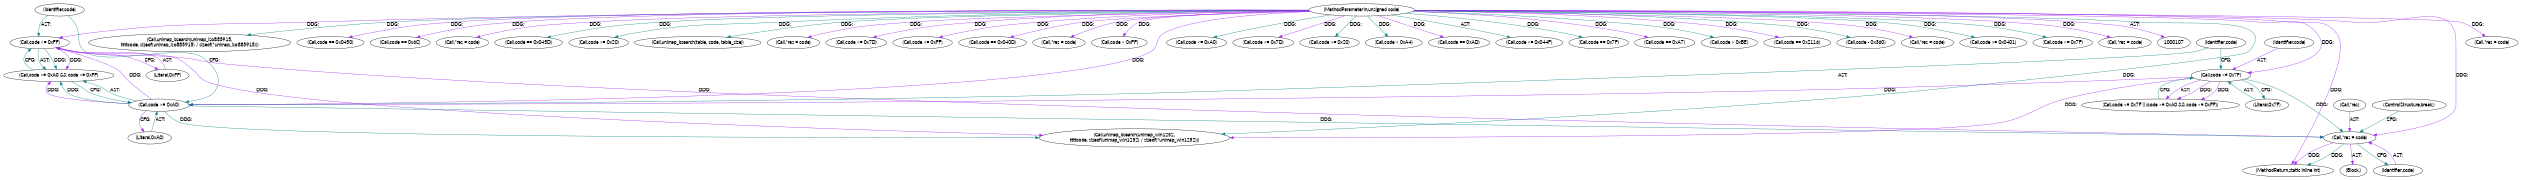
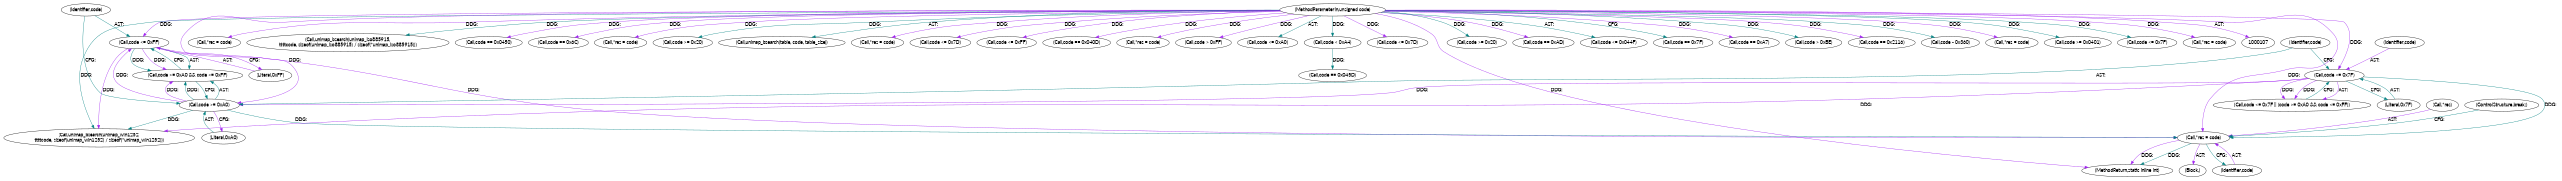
edge "(MethodParameterIn,unsigned code)" -> "(Call,code == 0x045D)": now "(Call,code < 0xA4)" -> "(Call,code == 0x045D)"
edge "(MethodParameterIn,unsigned code)" -> "(Call,unimap_bsearch(table, code, table_size))": label "DDG: " -> "AST: "
edge "(MethodParameterIn,unsigned code)" -> "(Call,code <= 0xA0)": label "DDG: " -> "AST: "
edge "(MethodParameterIn,unsigned code)" -> "(Call,code == 0x7F)": label "DDG: " -> "CFG: "
